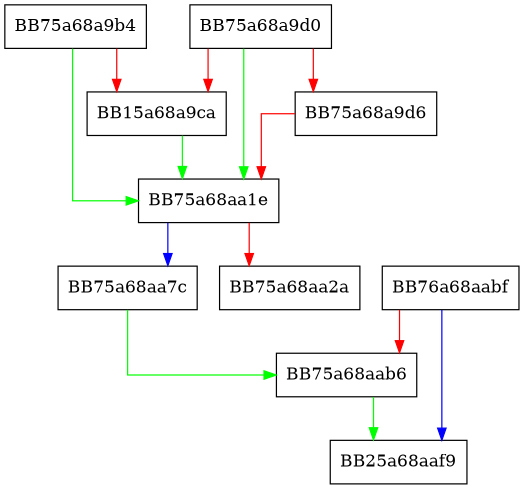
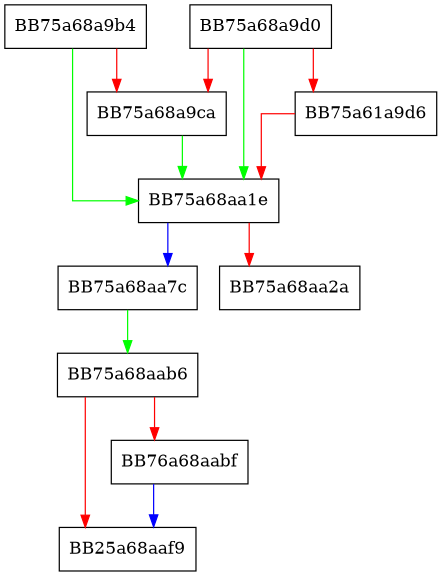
node "BB15a68a9ca": label "BB15a68a9ca" -> "BB75a68a9ca"
node "BB75a68a9d6": label "BB75a68a9d6" -> "BB75a61a9d6"
edge "BB76a68aabf" -> "BB75a68aab6": reversed
edge "BB75a68aab6" -> "BB25a68aaf9": color green -> red
